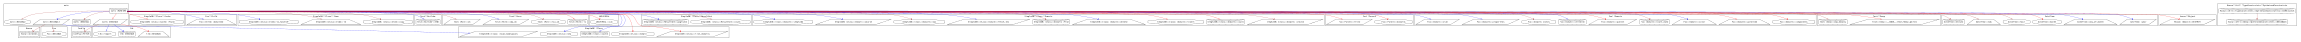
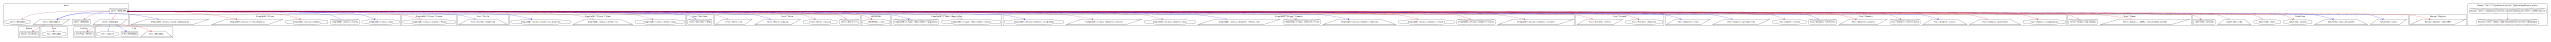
edge "main::RUNTIME" -> "SimpleDB::Class::cache": reversed
edge "main::RUNTIME" -> "SimpleDB::Class::Domain::search": color blue -> brown
